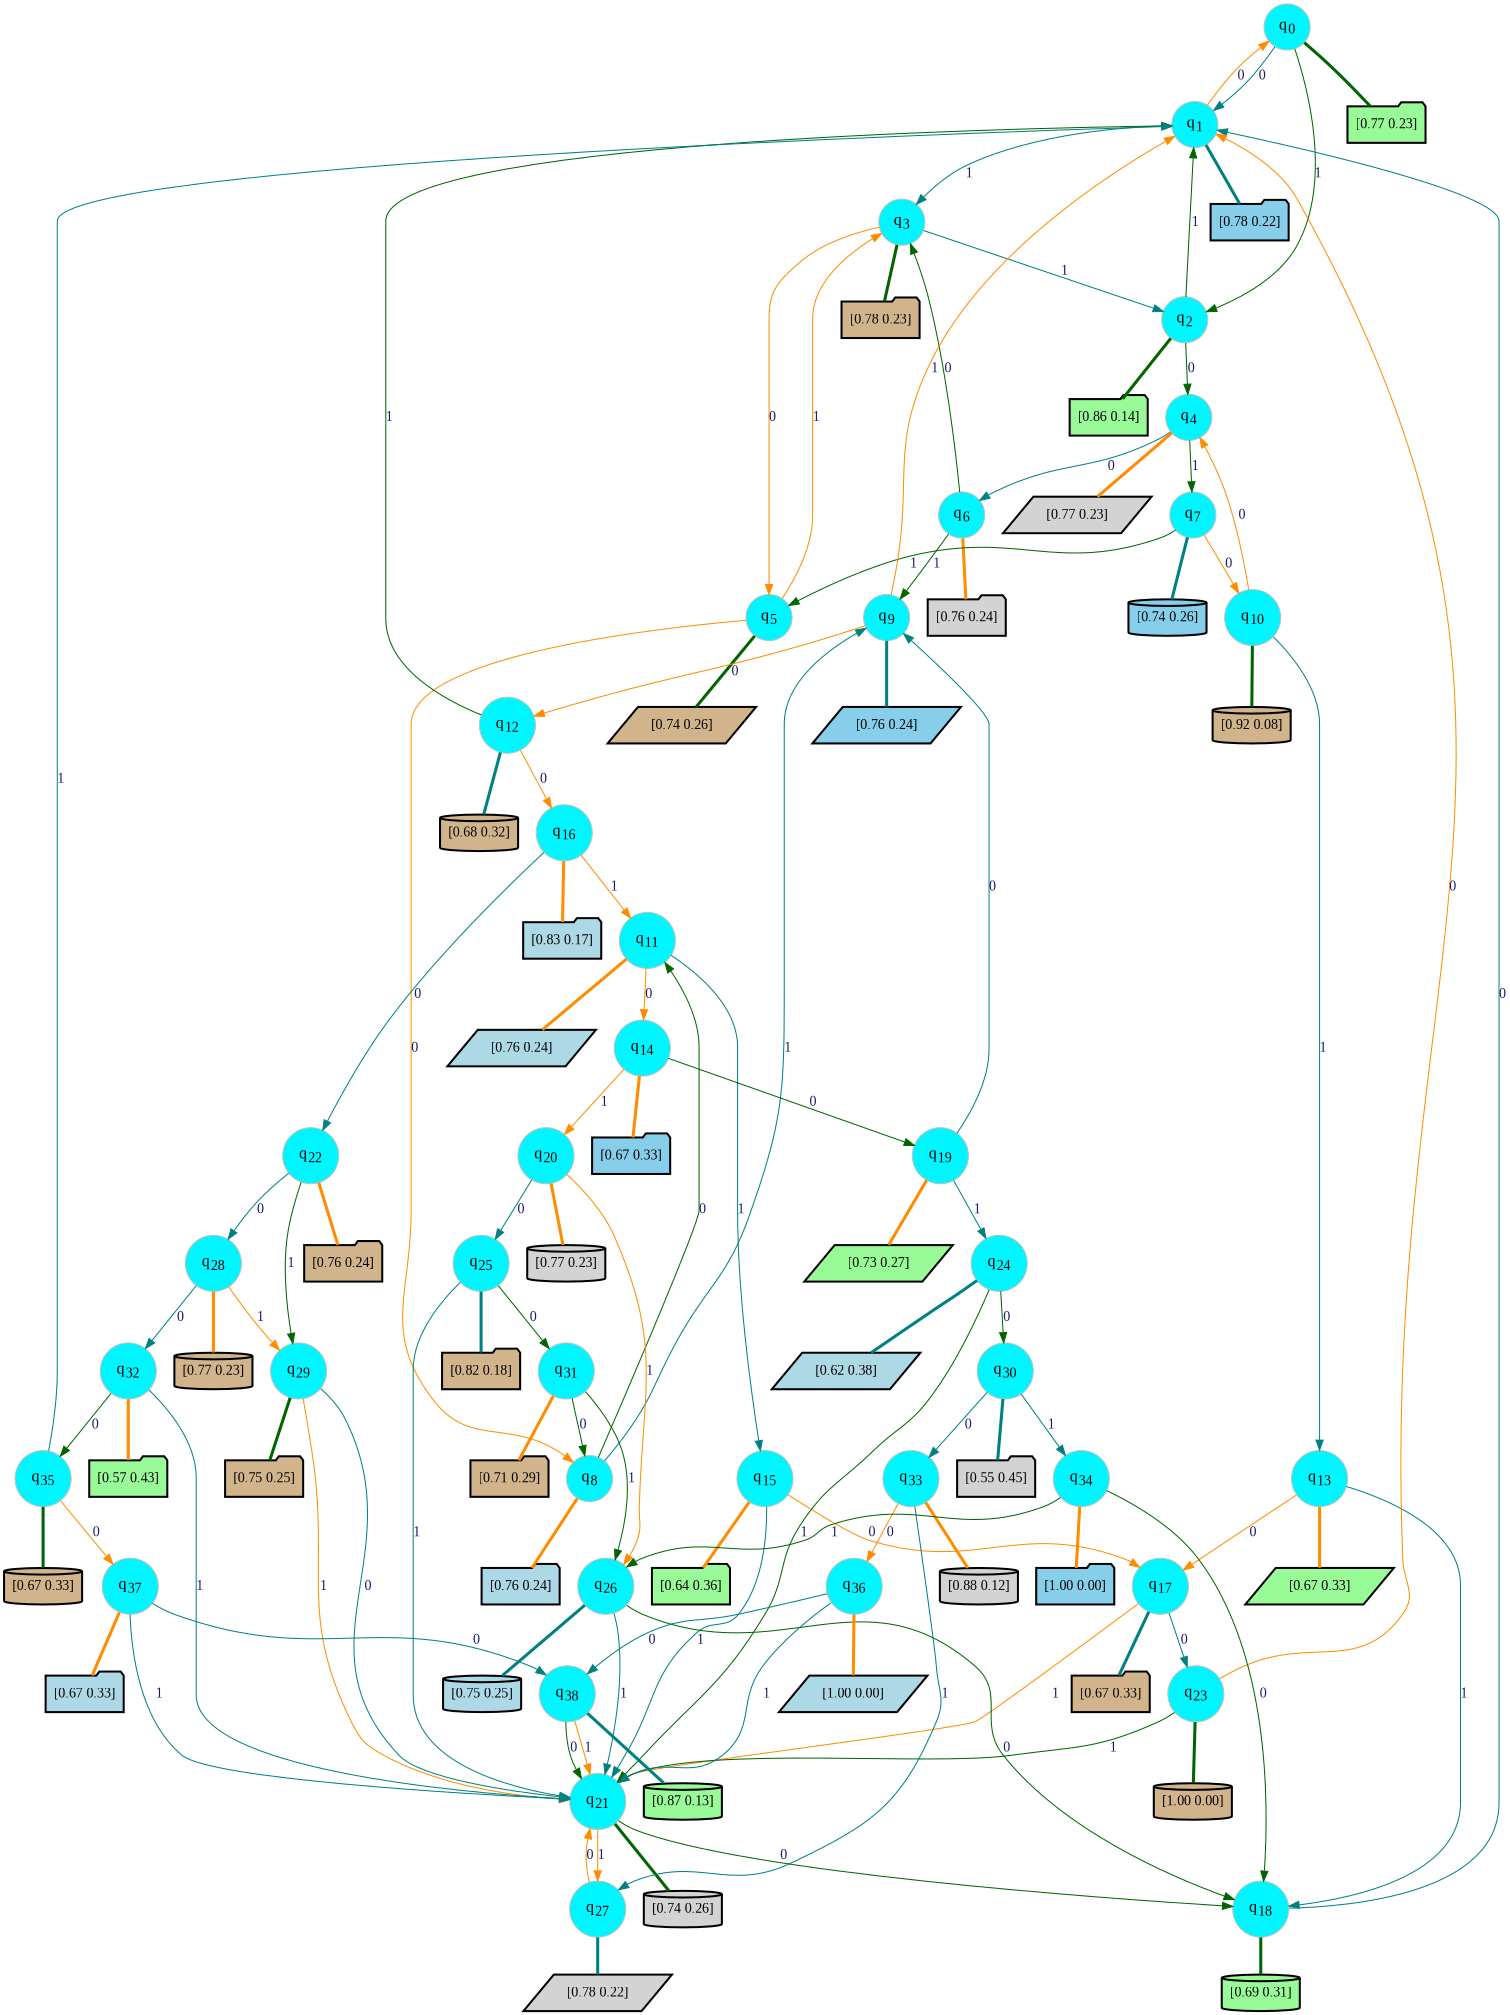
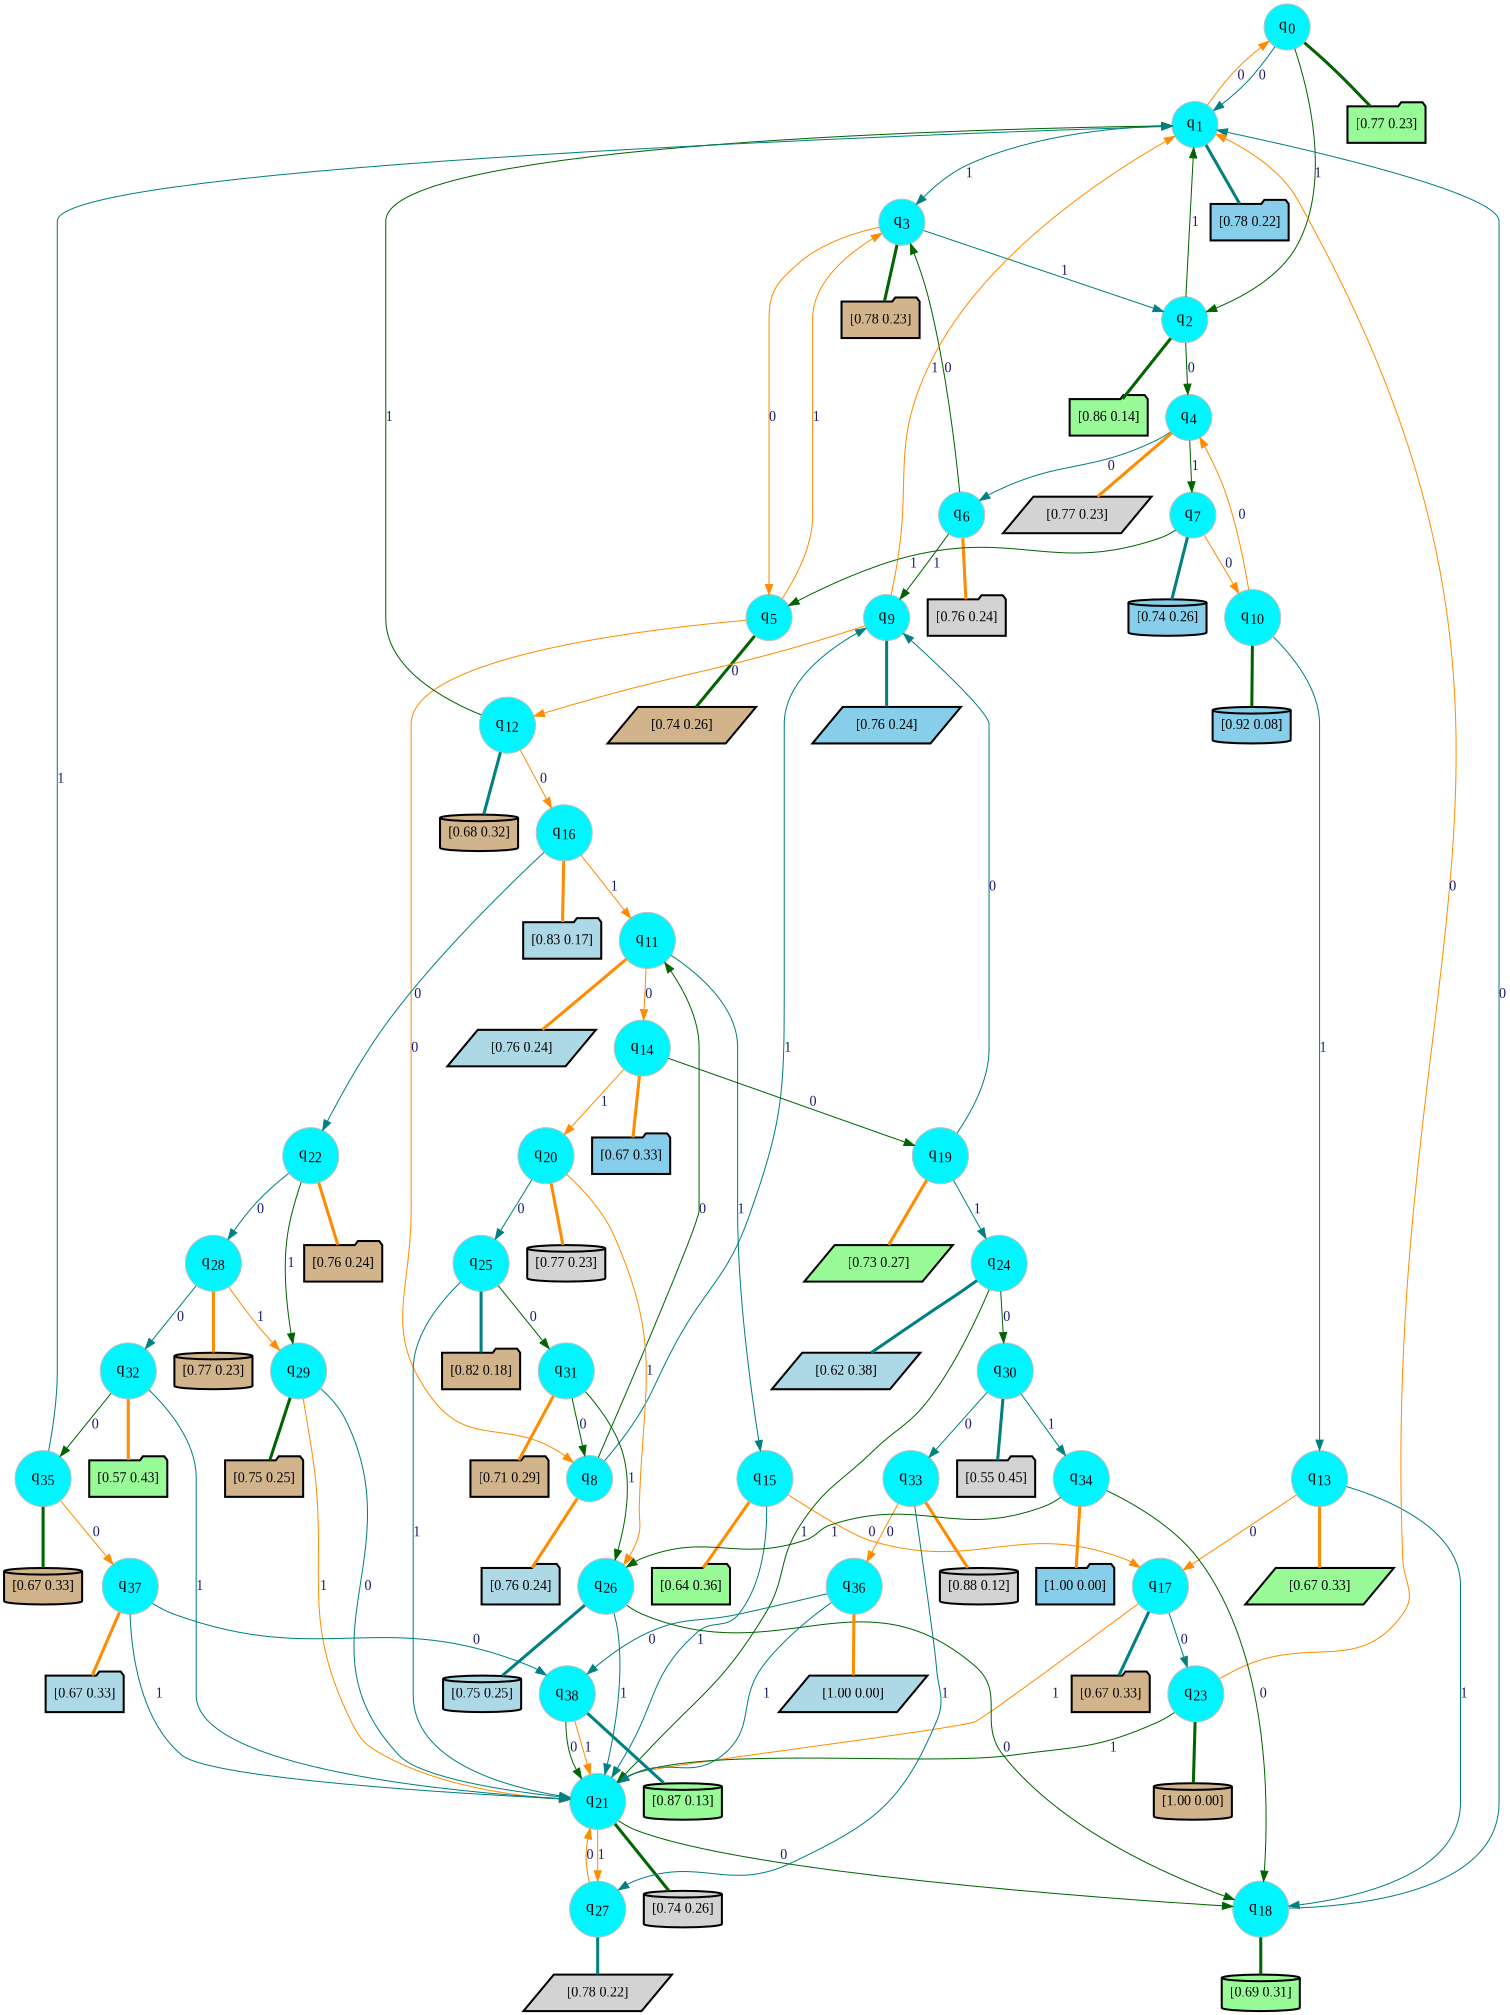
node "[0.92 0.08]": fillcolor tan -> skyblue
